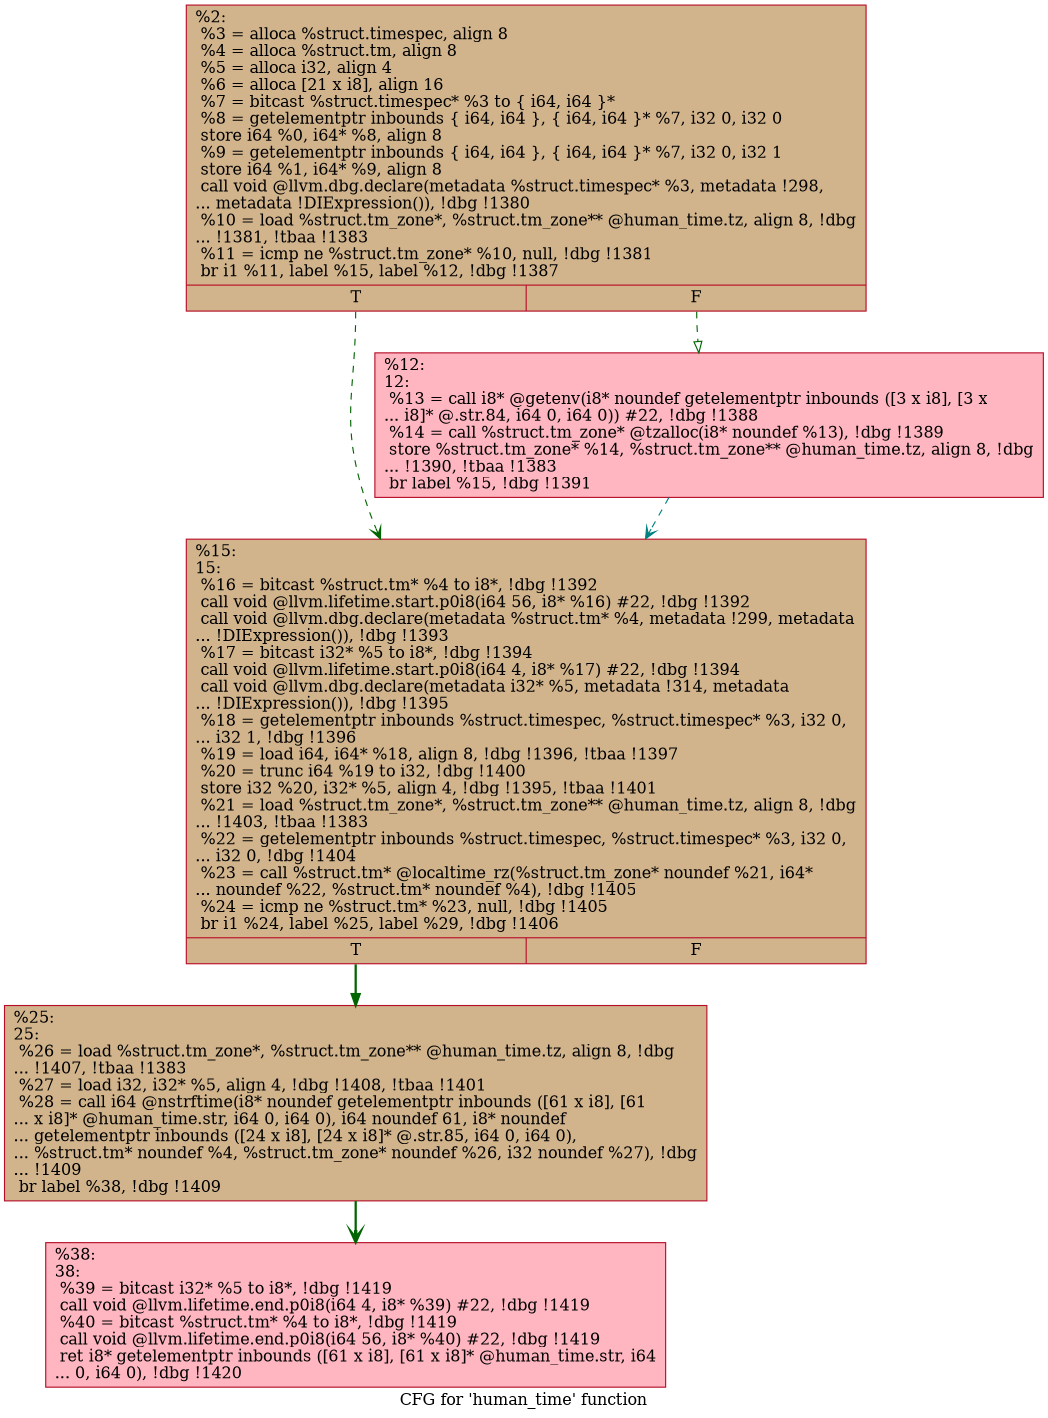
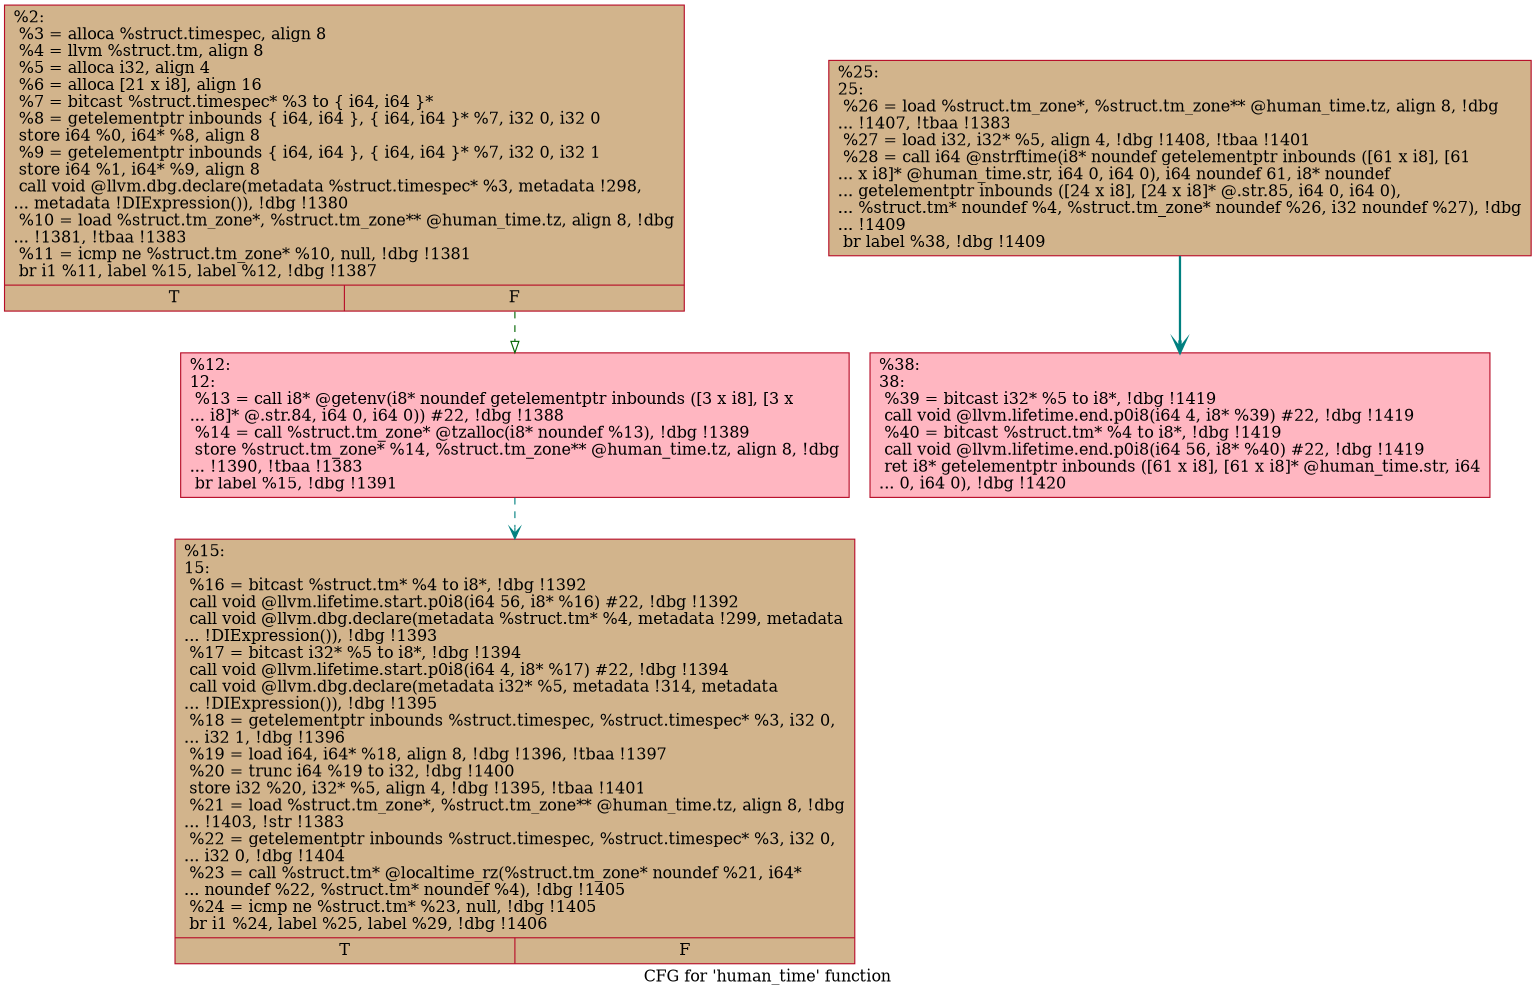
node "%2:": text "%4 = alloca %struct.tm, align 8" -> "%4 = llvm %struct.tm, align 8"
edge "%2:" -> "%15:": removed
node "%15:": text "... !1403, !tbaa !1383" -> "... !1403, !str !1383"
edge "%15:" -> "%25:": removed
edge "%25:" -> "%38:": color darkgreen -> teal
